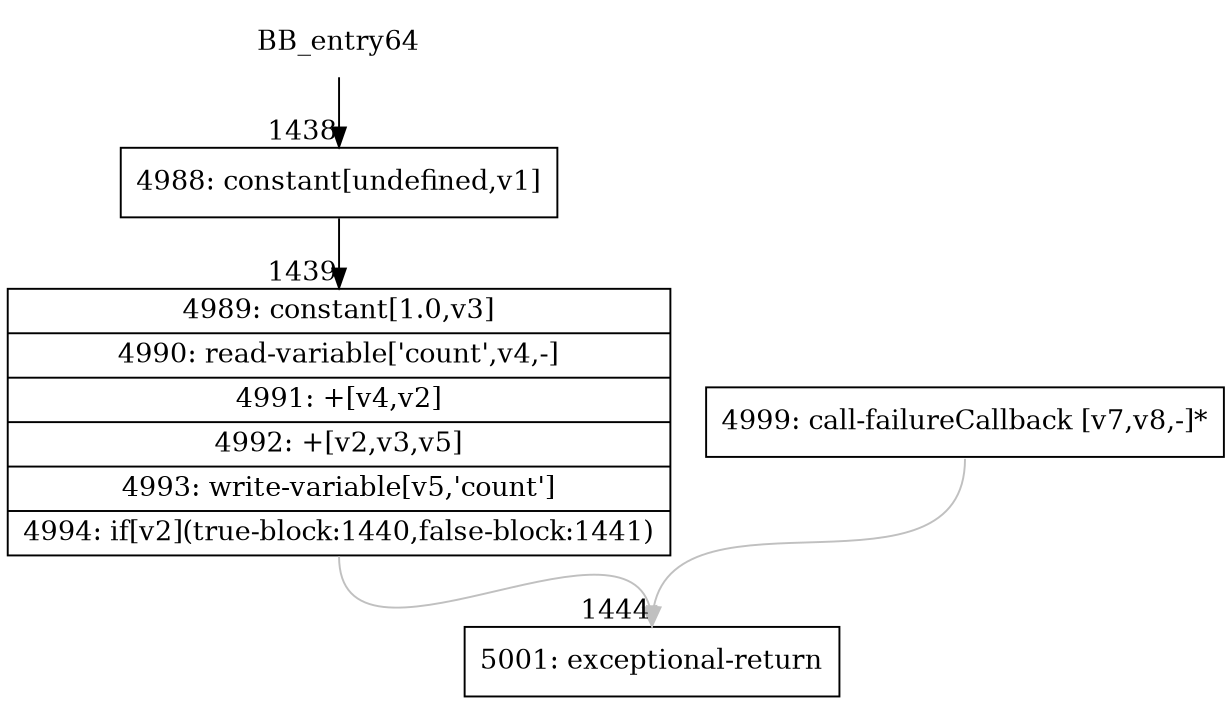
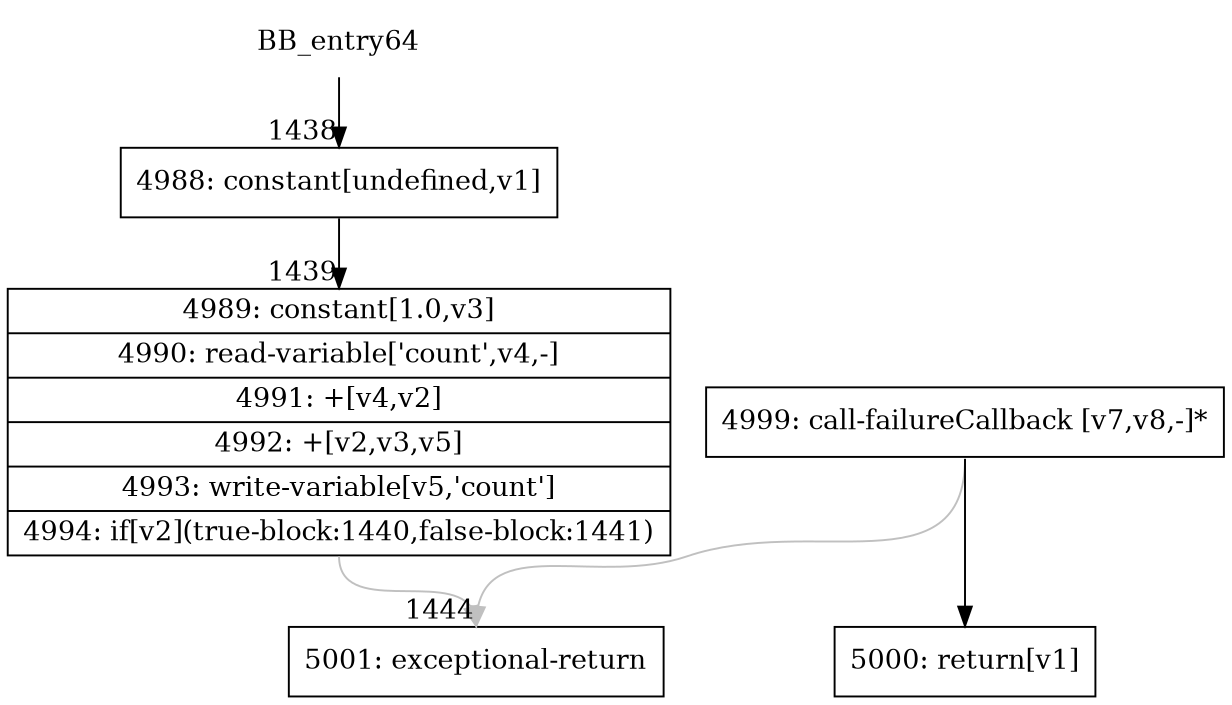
node "5000: return[v1]": added
